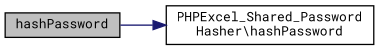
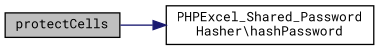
node "hashPassword": label "hashPassword" -> "protectCells"
